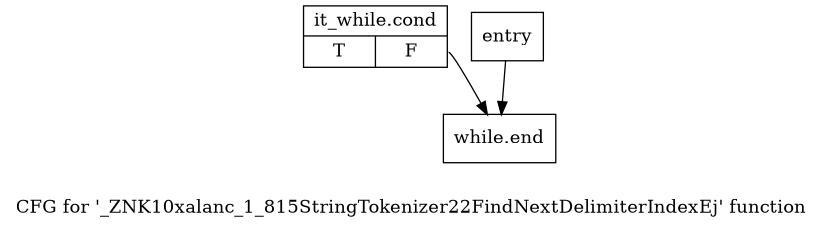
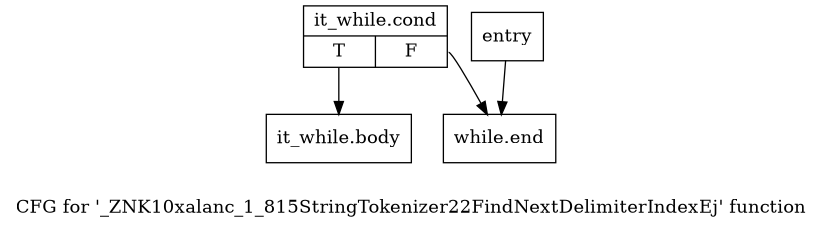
node "it_while.body": added
